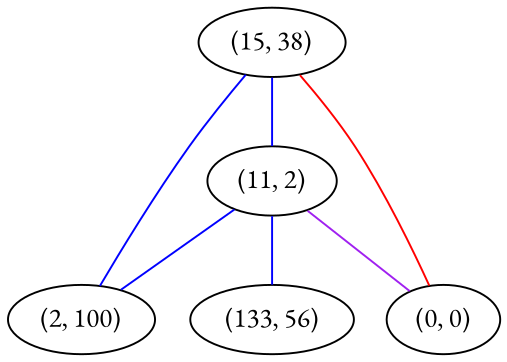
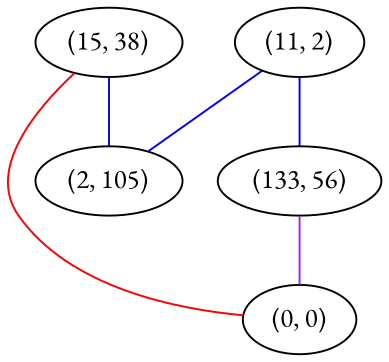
edge "(15, 38)" -- "(11, 2)": removed
edge "(11, 2)" -- "(0, 0)": now "(133, 56)" -- "(0, 0)"
node "(2, 100)": label "(2, 100)" -> "(2, 105)"
